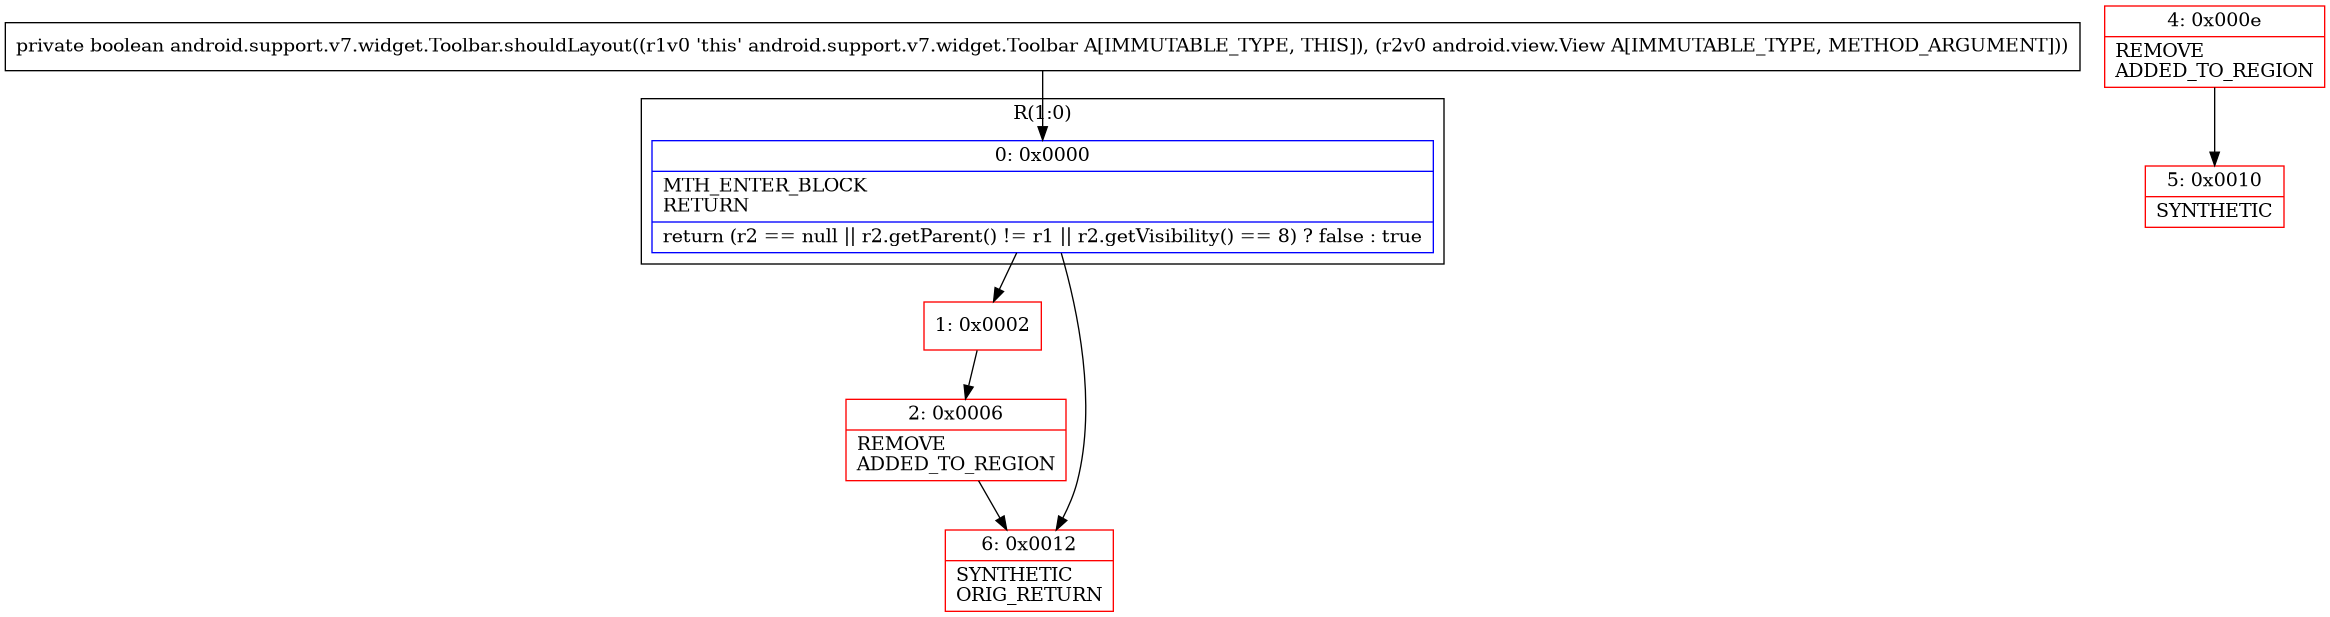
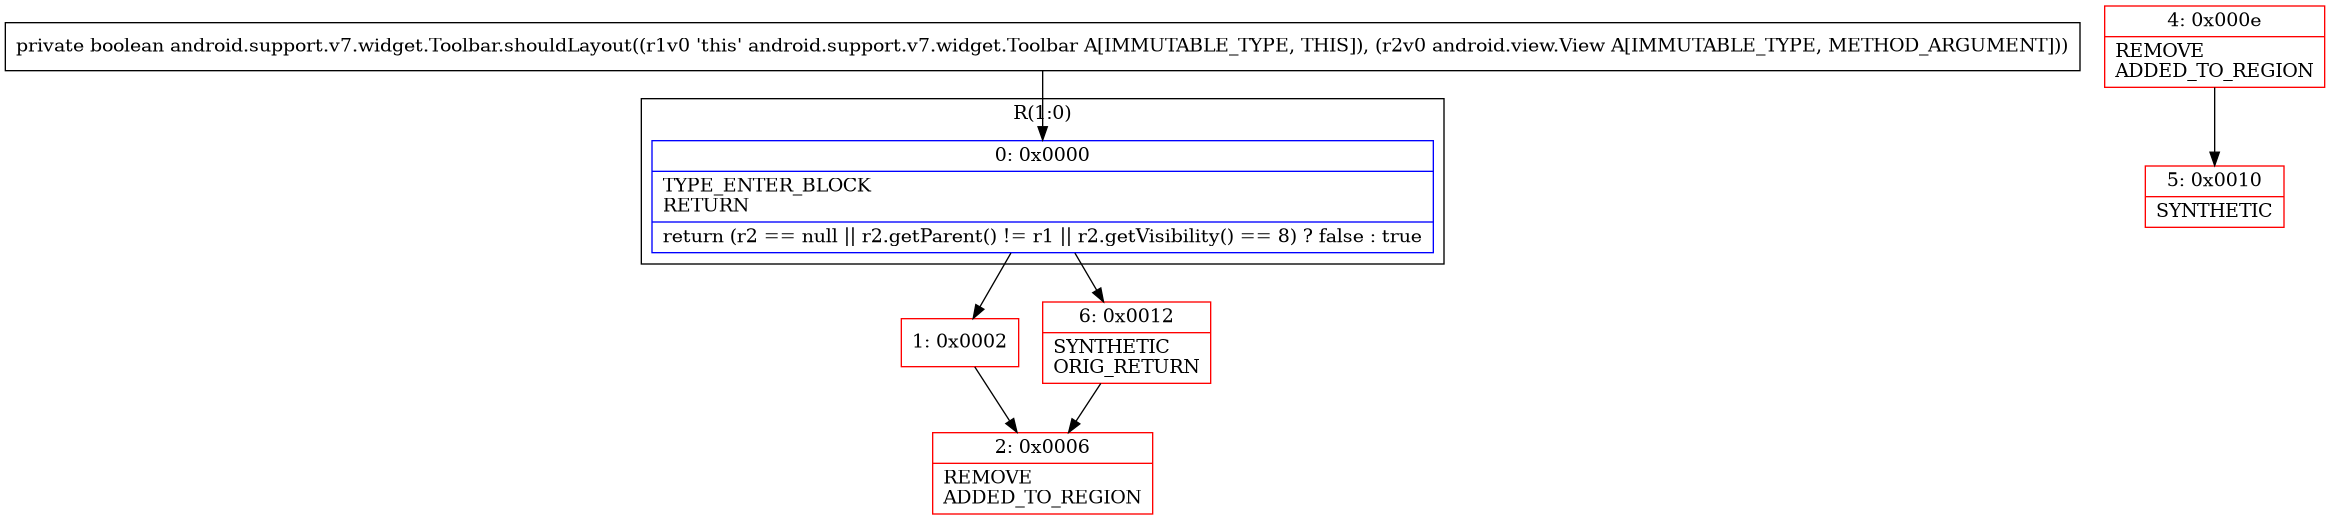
node "0: 0x0000": text "MTH_ENTER_BLOCK" -> "TYPE_ENTER_BLOCK"
edge "2: 0x0006" -> "6: 0x0012": reversed
